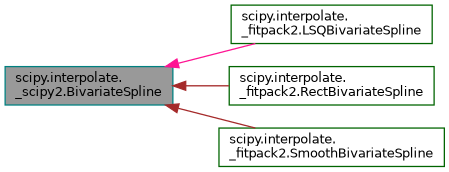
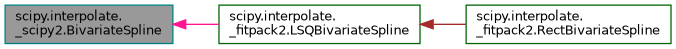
edge "scipy.interpolate. _fitpack2.RectBivariateSpline" -> "scipy.interpolate. _scipy2.BivariateSpline": now "scipy.interpolate. _fitpack2.RectBivariateSpline" -> "scipy.interpolate. _fitpack2.LSQBivariateSpline"
node "scipy.interpolate. _fitpack2.SmoothBivariateSpline": removed
